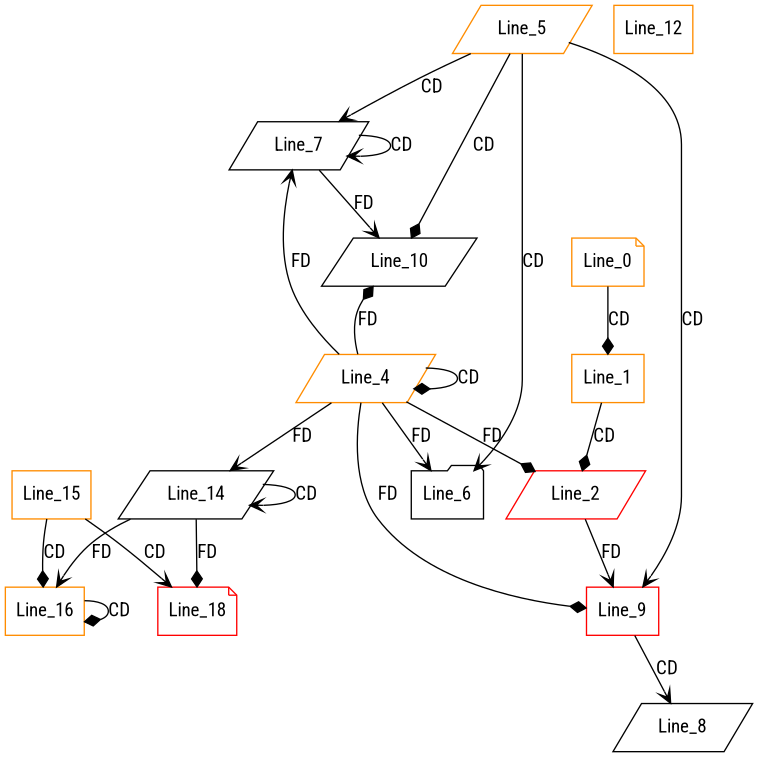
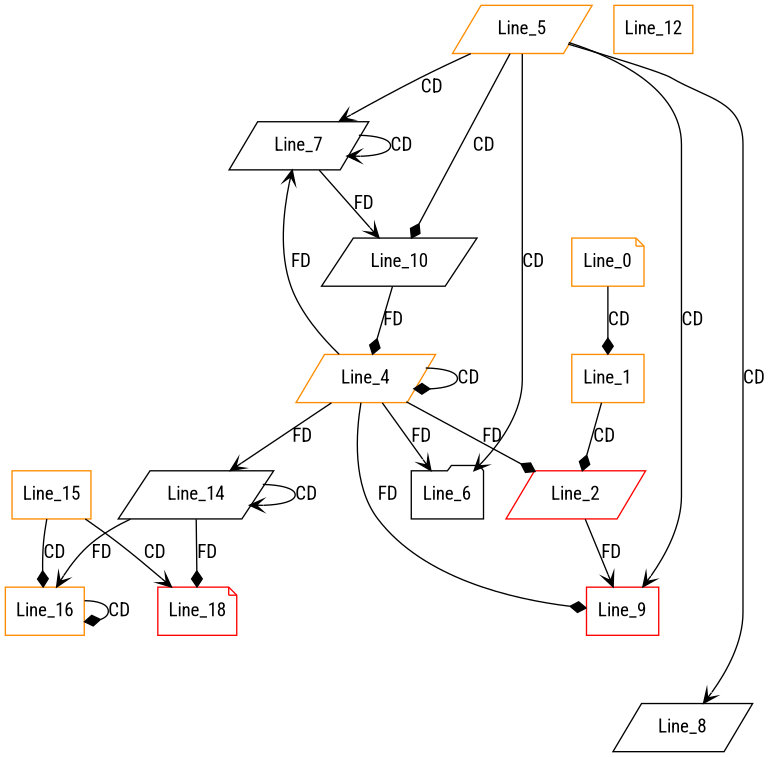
edge "Line_4" -> "Line_10": reversed
edge "Line_9" -> "Line_8": now "Line_5" -> "Line_8"
